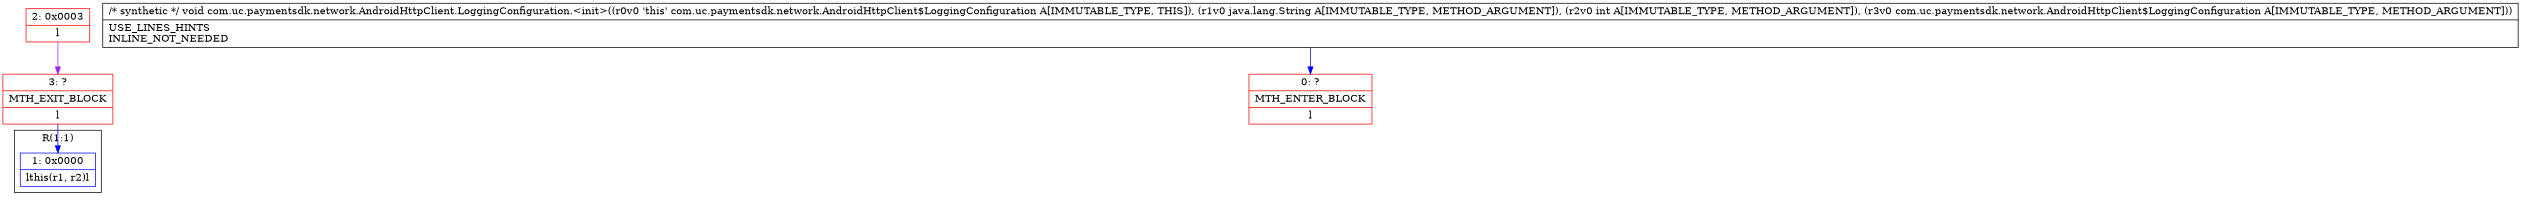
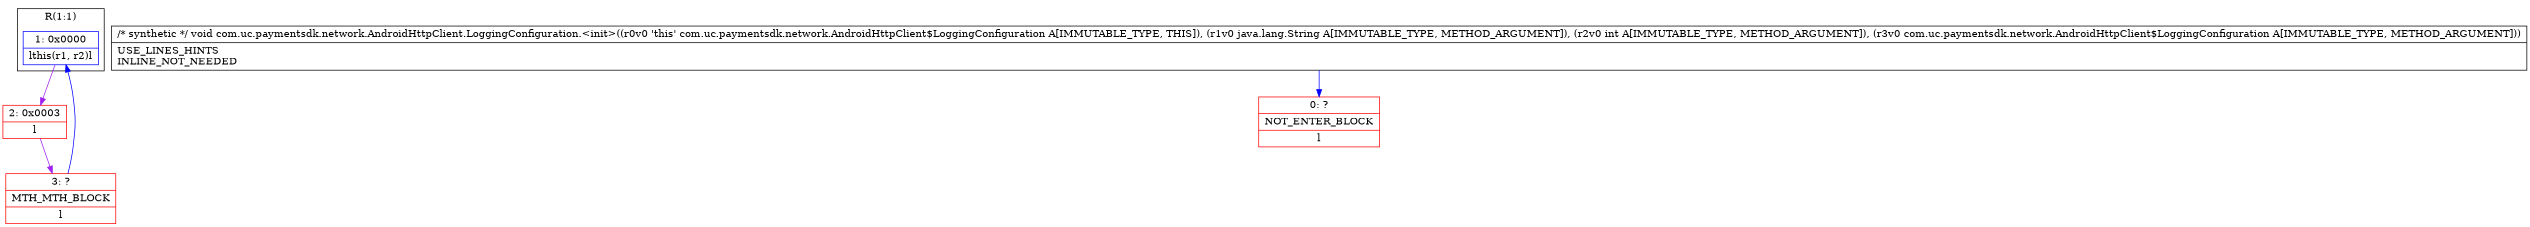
edge "1: 0x0000" -> "2: 0x0003": added
node "3: ?": text "MTH_EXIT_BLOCK" -> "MTH_MTH_BLOCK"
node "0: ?": text "MTH_ENTER_BLOCK" -> "NOT_ENTER_BLOCK"
